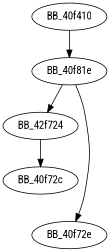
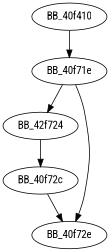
node "BB_40f81e": label "BB_40f81e" -> "BB_40f71e"
edge "BB_40f72c" -> "BB_40f72e": added
